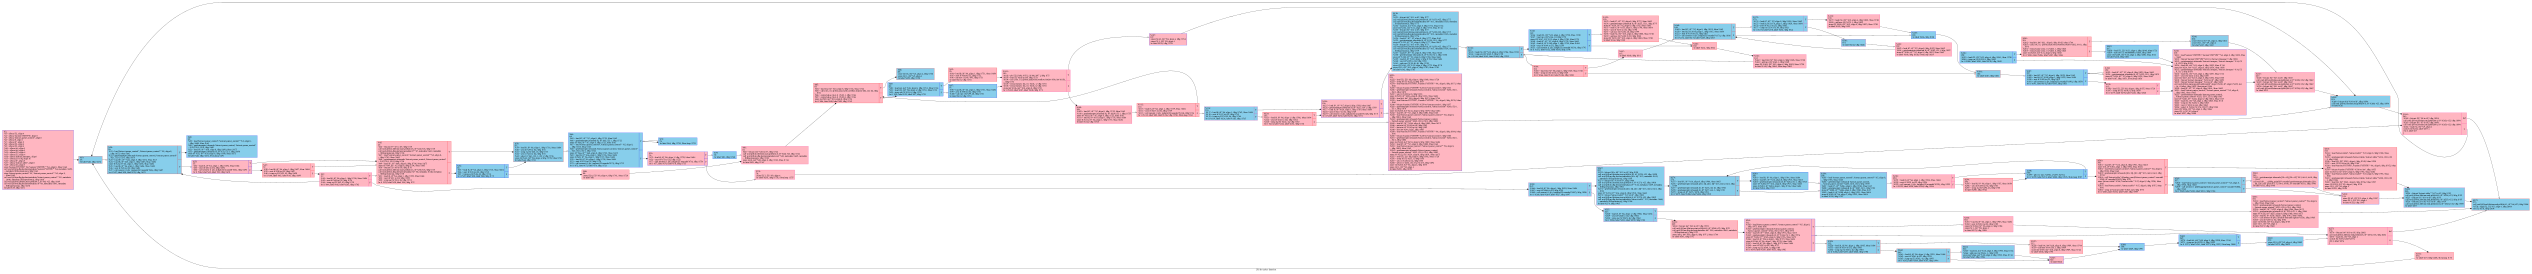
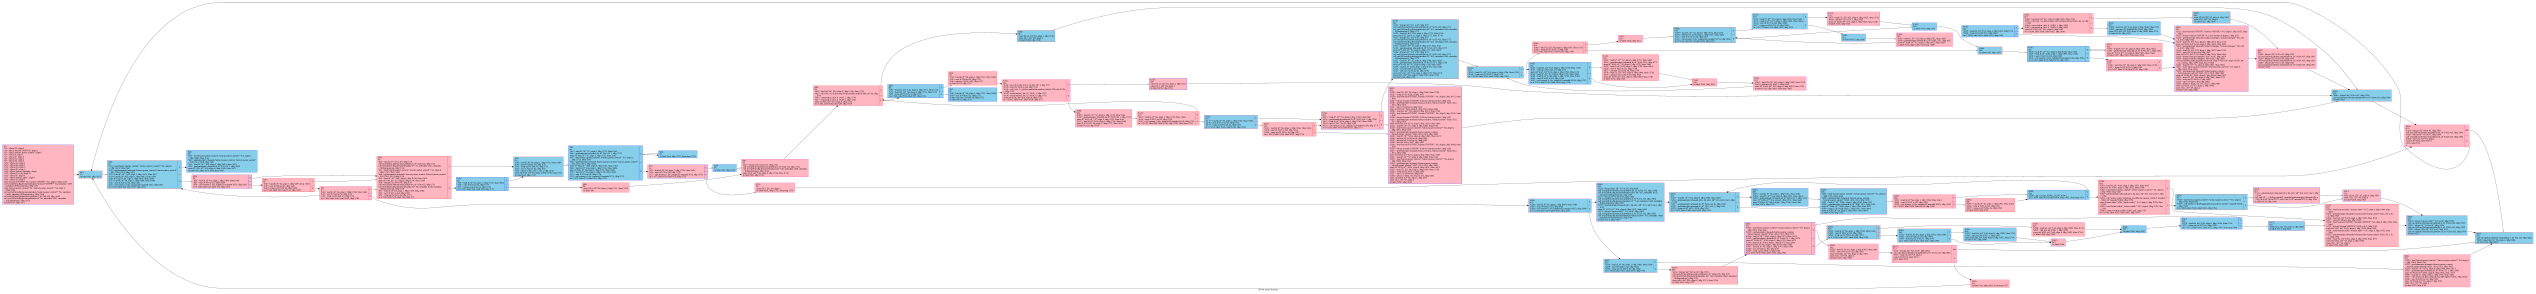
edge "%88:" -> "%259:": added
edge "%372:" -> "%373:": now "%372:" -> "%313:"
